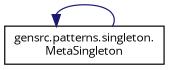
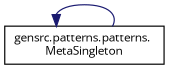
node "gensrc.patterns.singleton. MetaSingleton": label "gensrc.patterns.singleton. MetaSingleton" -> "gensrc.patterns.patterns. MetaSingleton"
